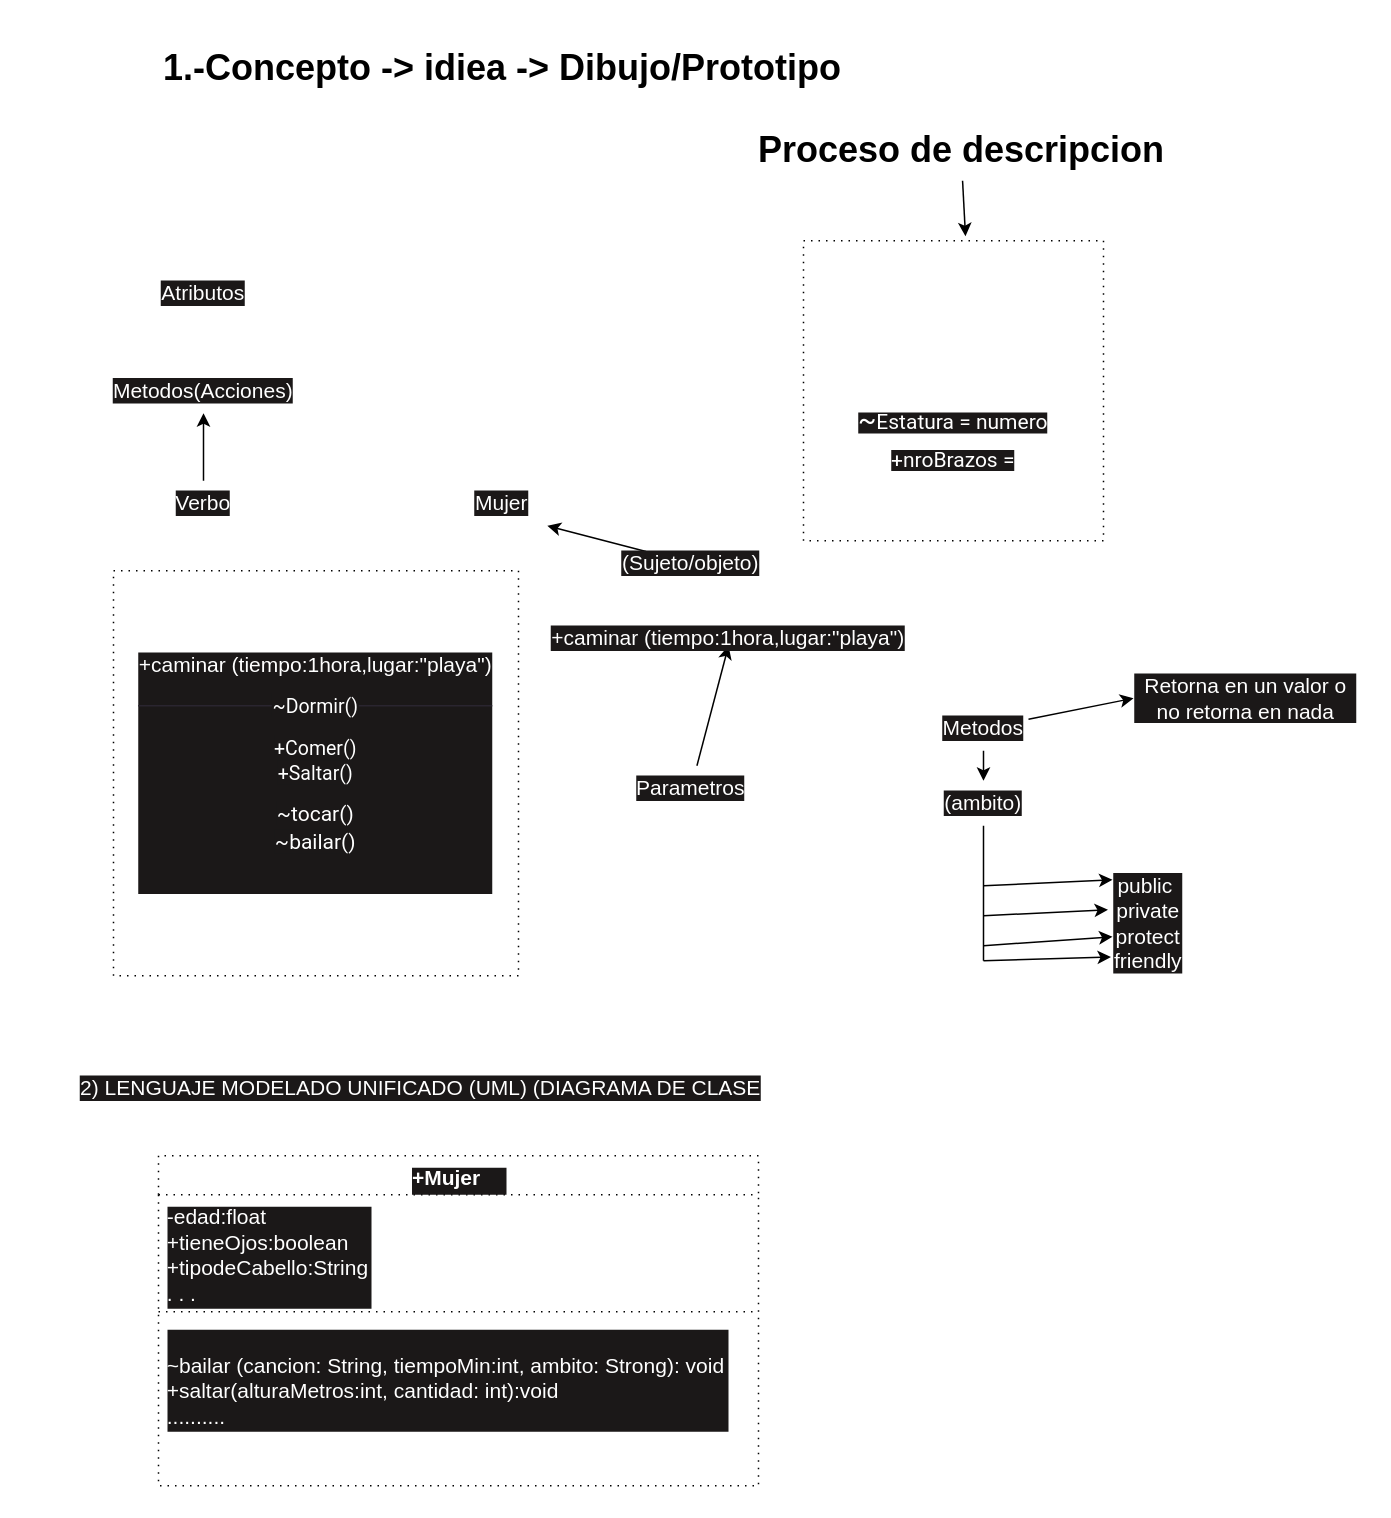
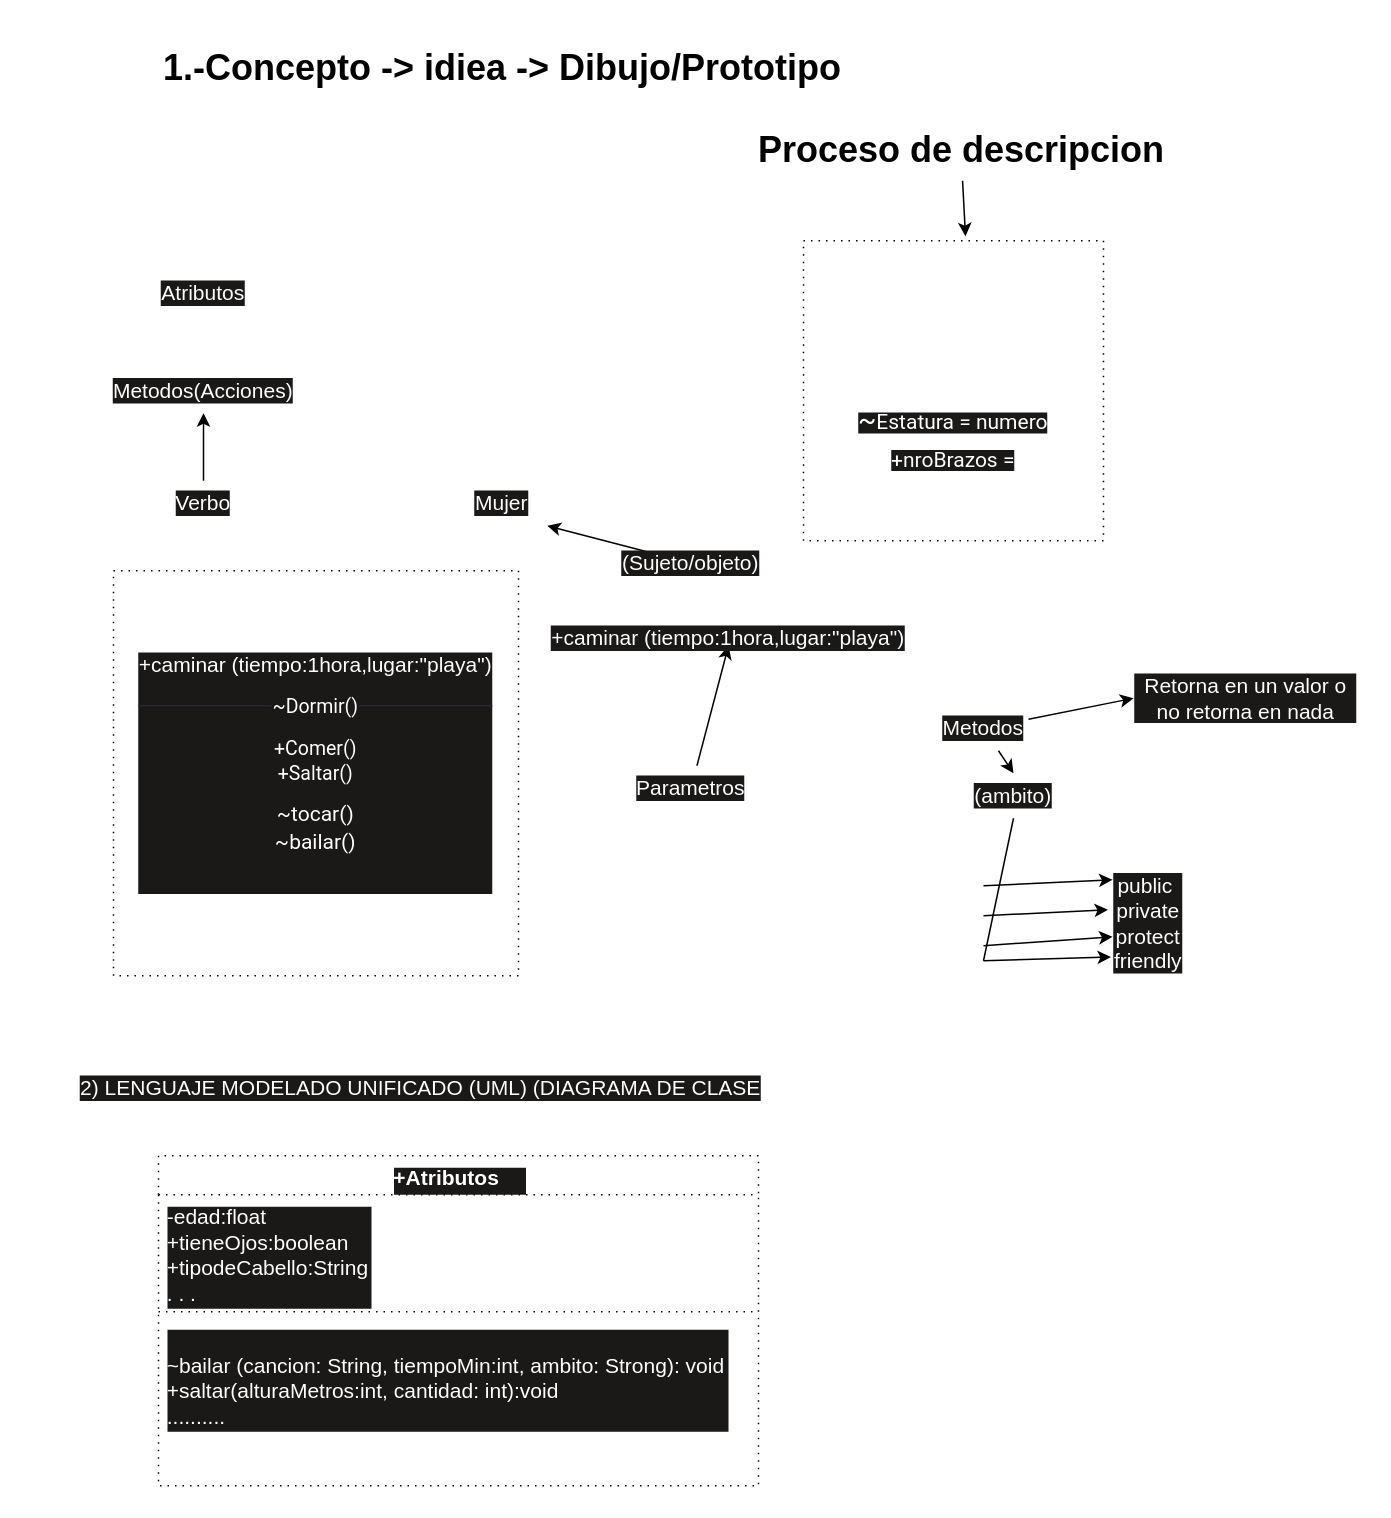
node "(ambito)": moved (983, 803) -> (1013, 796)
node "+Mujer": label "+Mujer" -> "+Atributos"
